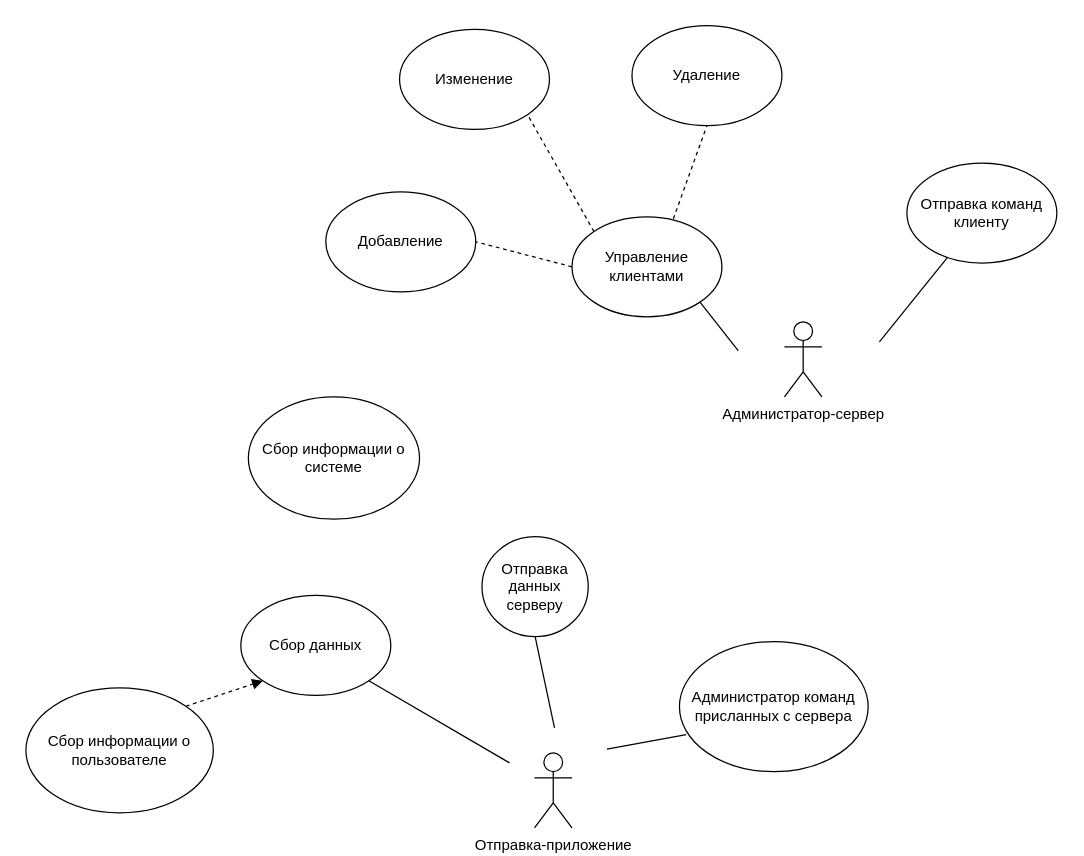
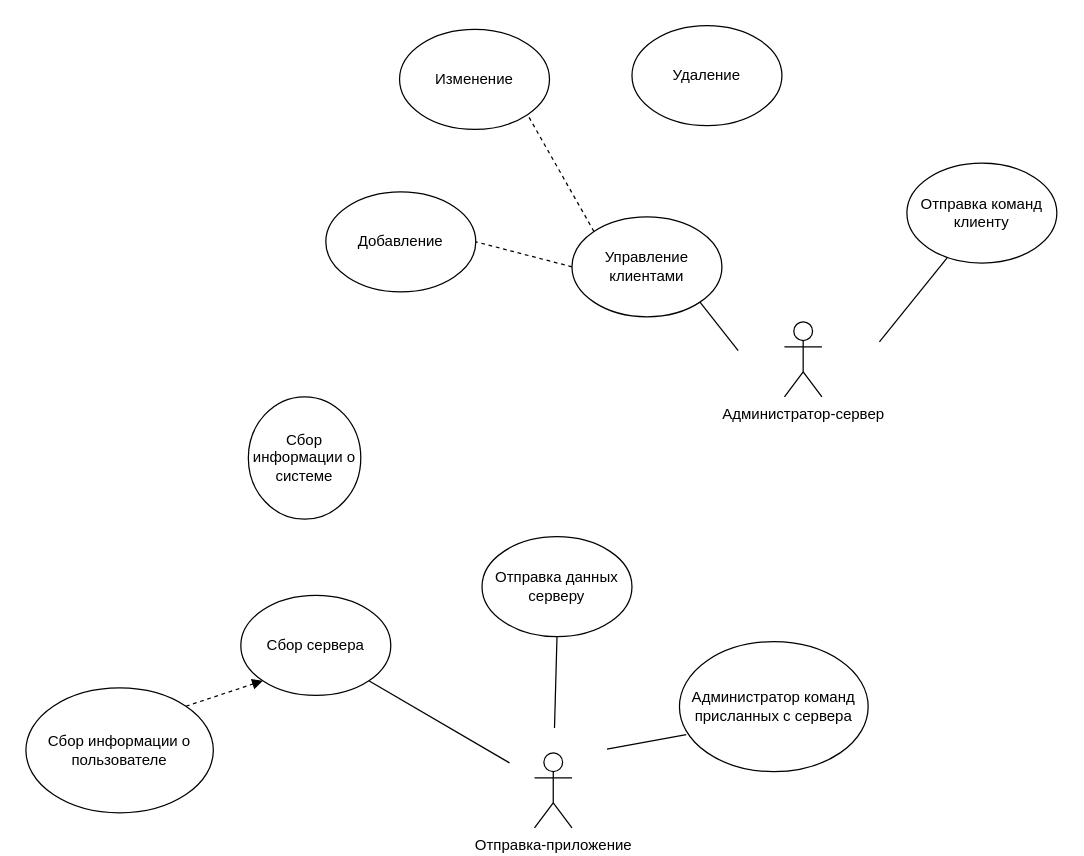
edge "Удаление" -- "Управление клиентами": removed
node "Сбор информации о системе": size 171x123 -> 113x123
node "Отправка данных серверу": size 106x100 -> 150x100
node "Сбор данных": label "Сбор данных" -> "Сбор сервера"
